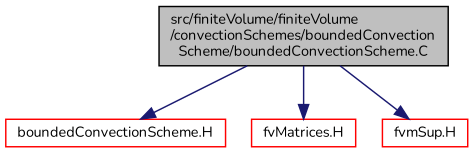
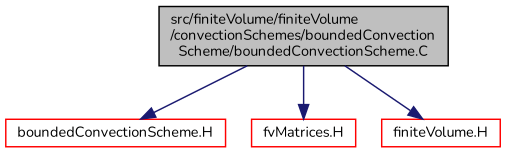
node "fvmSup.H": label "fvmSup.H" -> "finiteVolume.H"
